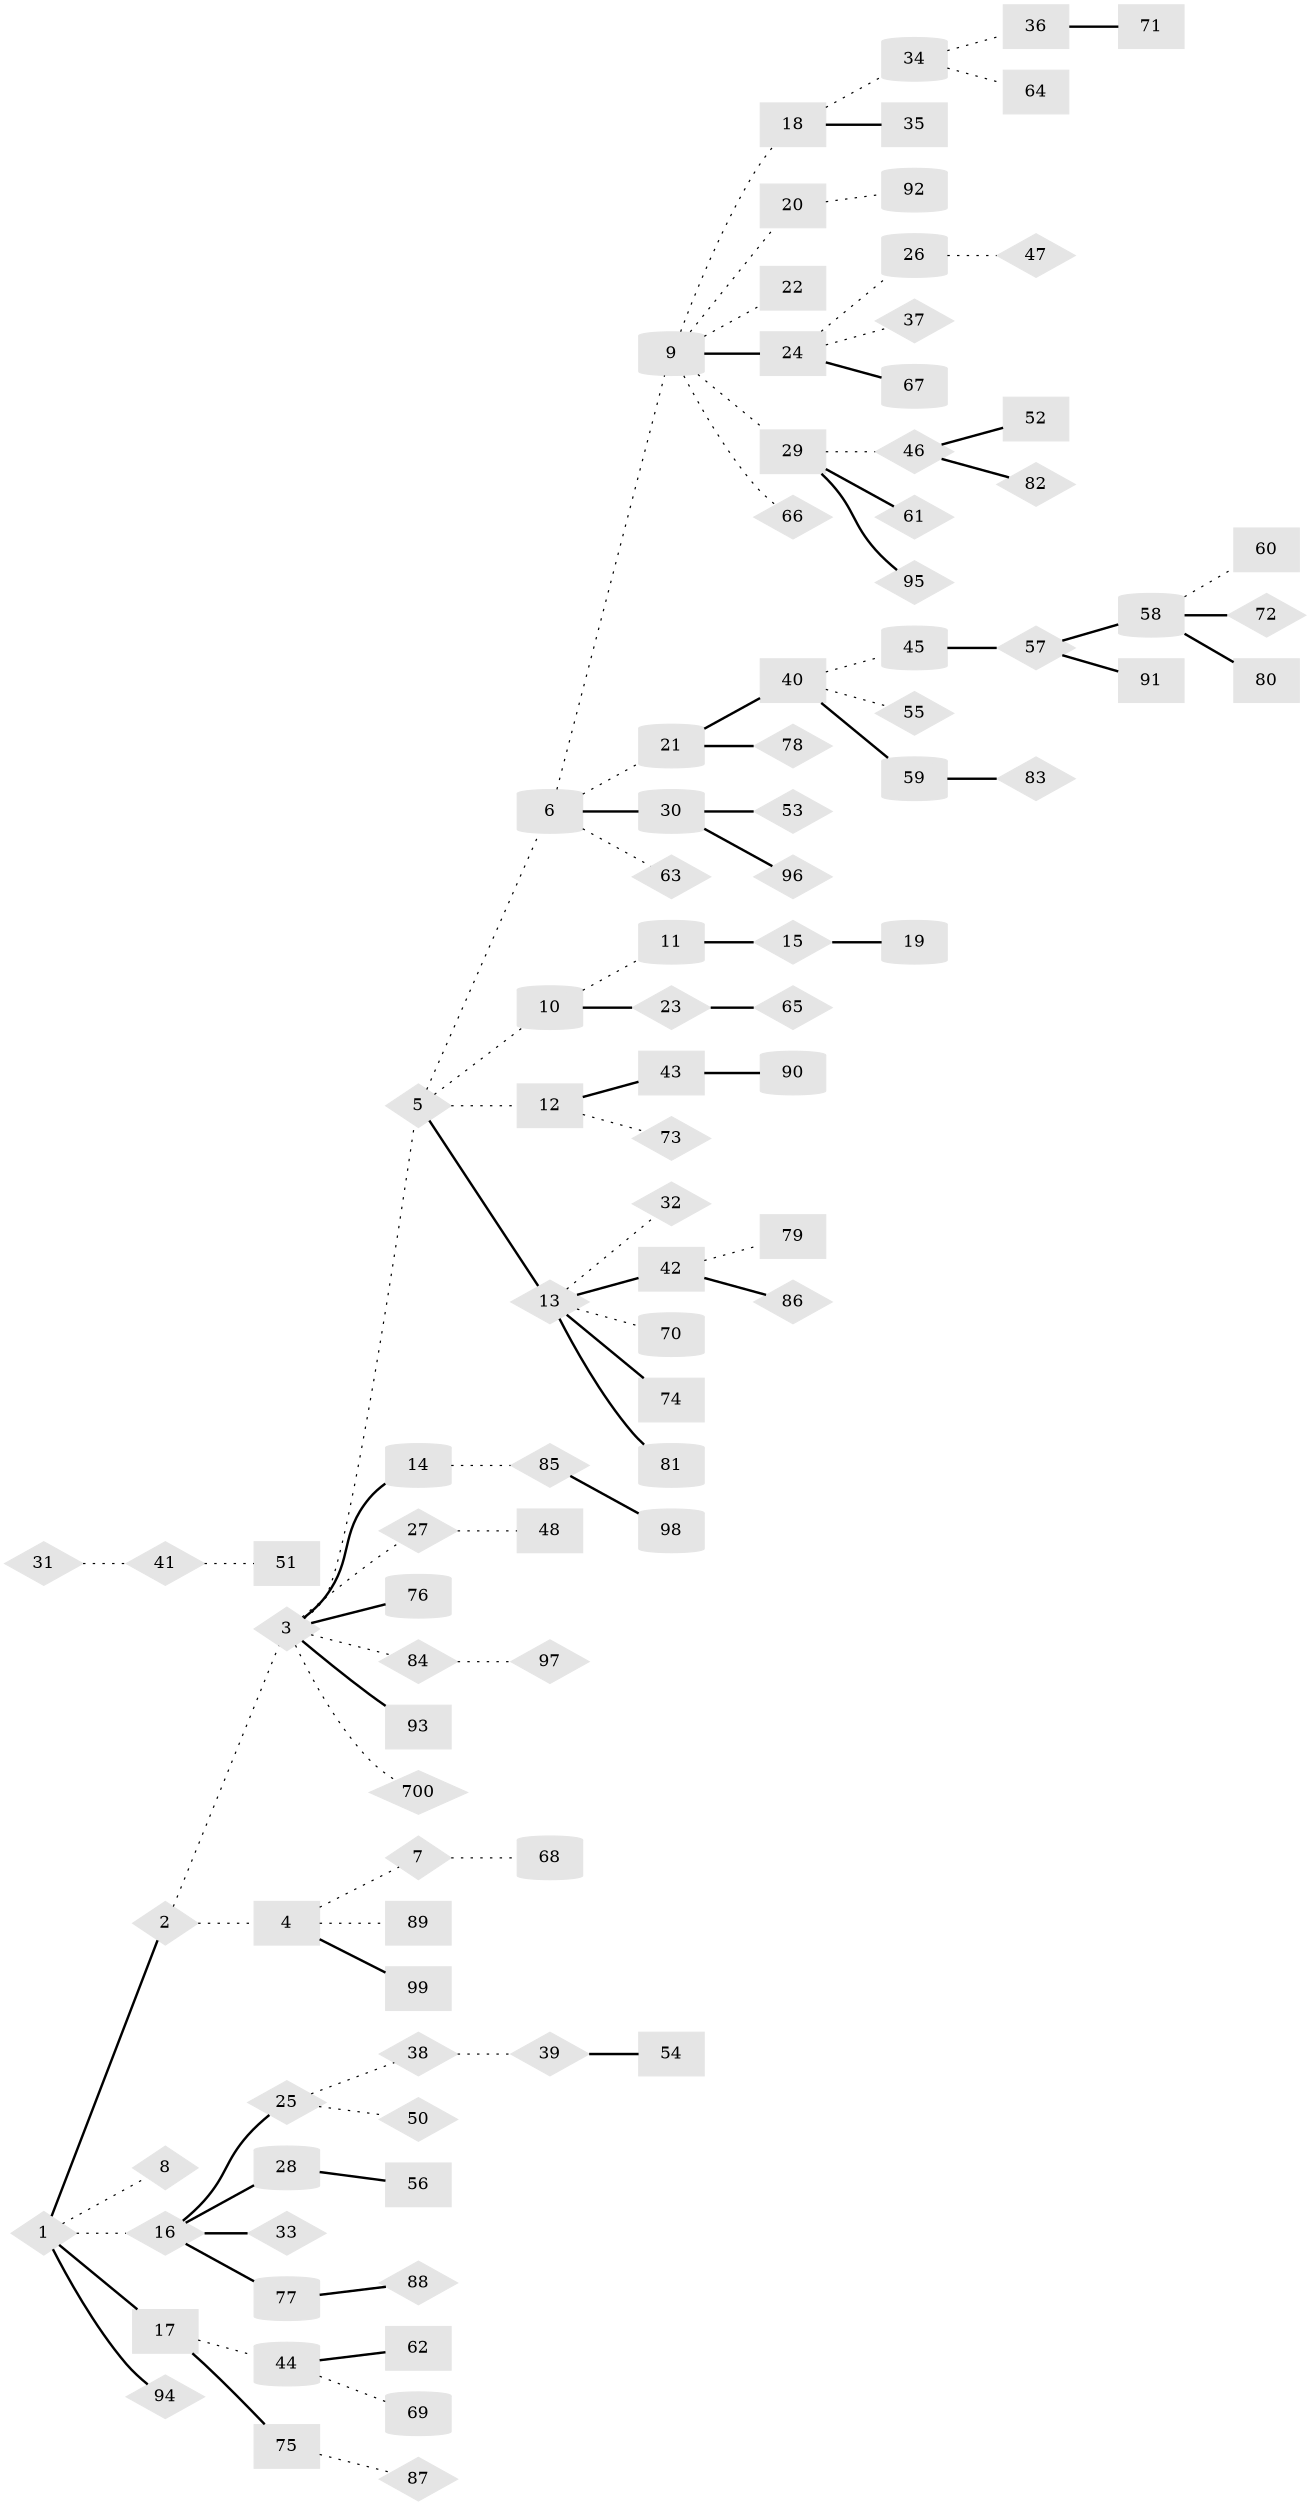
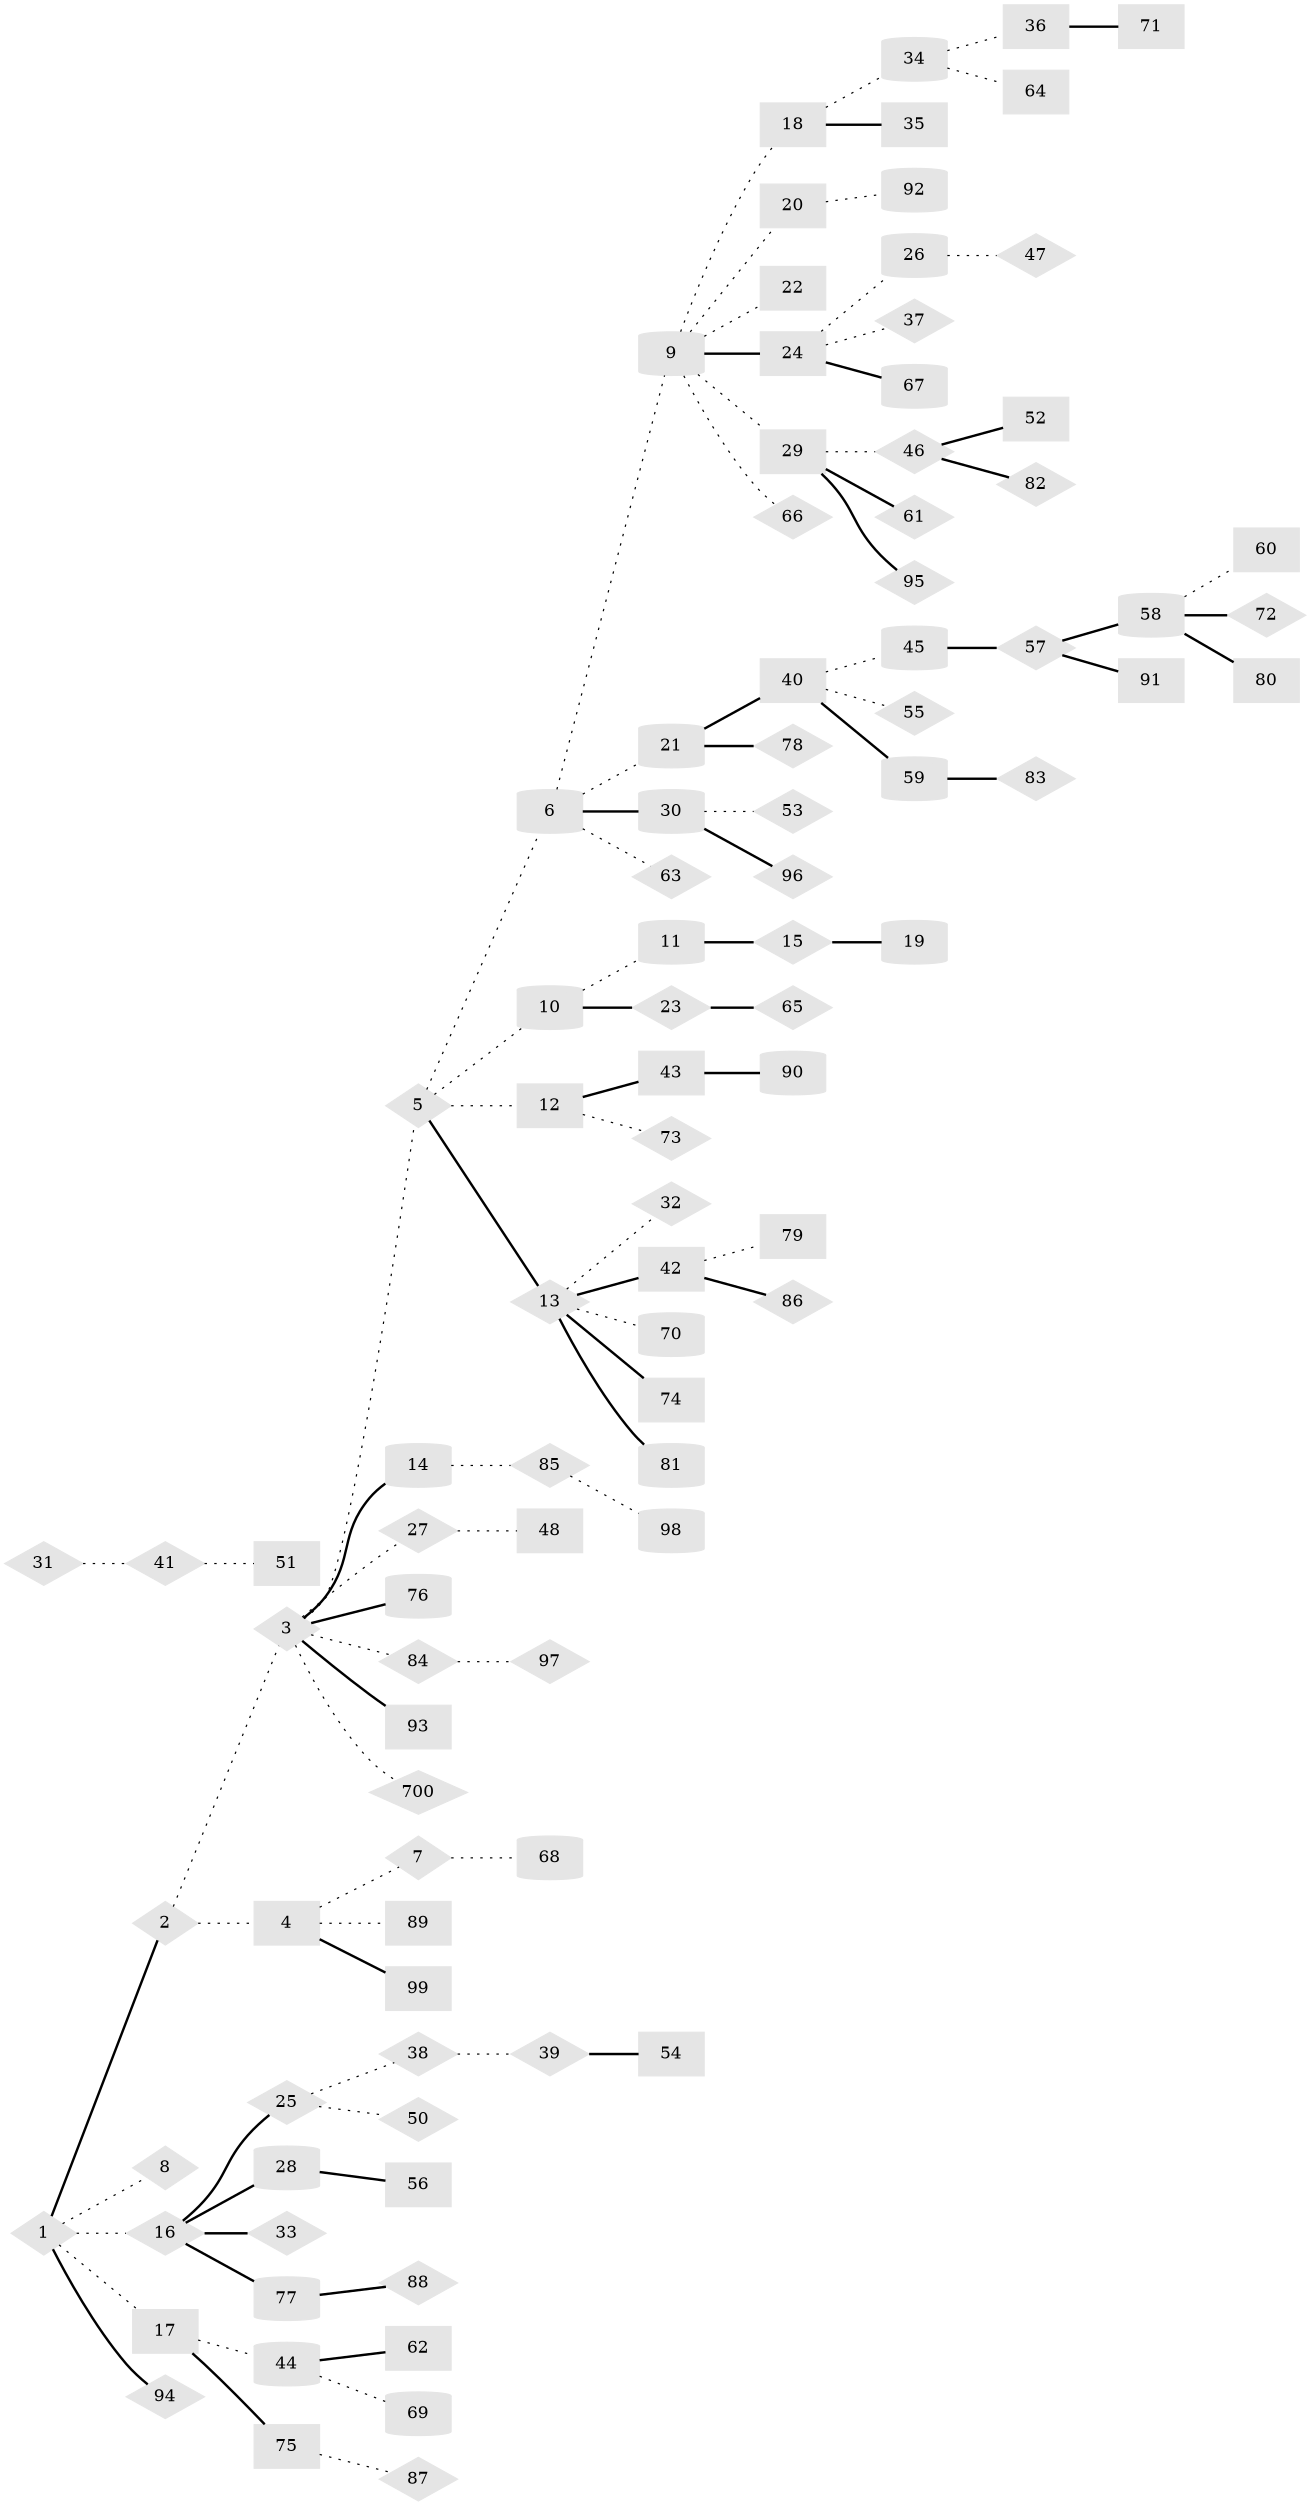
edge "30" -- "53": style bold -> dotted
edge "85" -- "98": style bold -> dotted
edge "1" -- "17": style bold -> dotted
